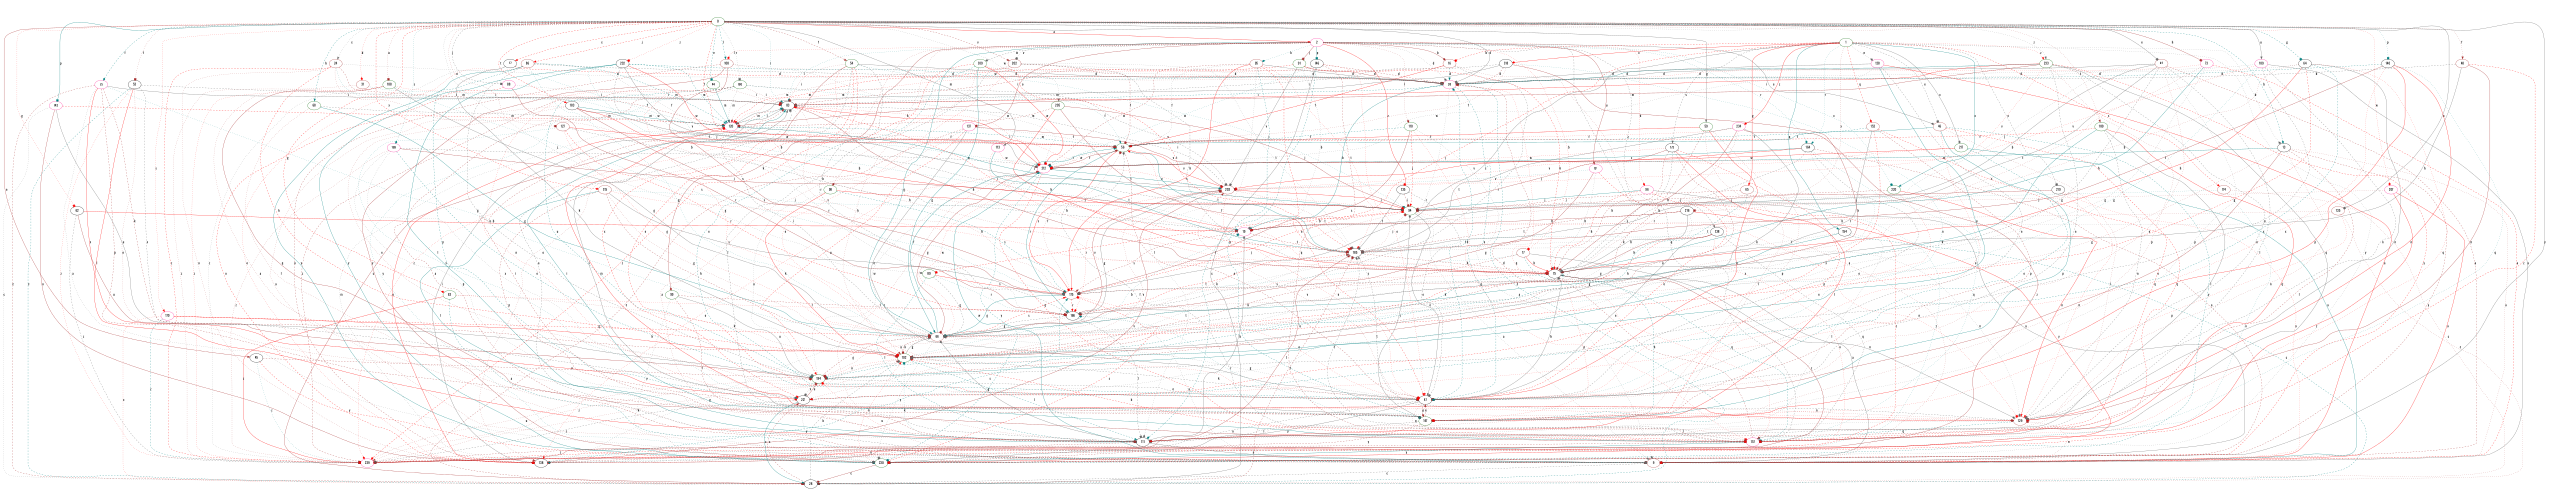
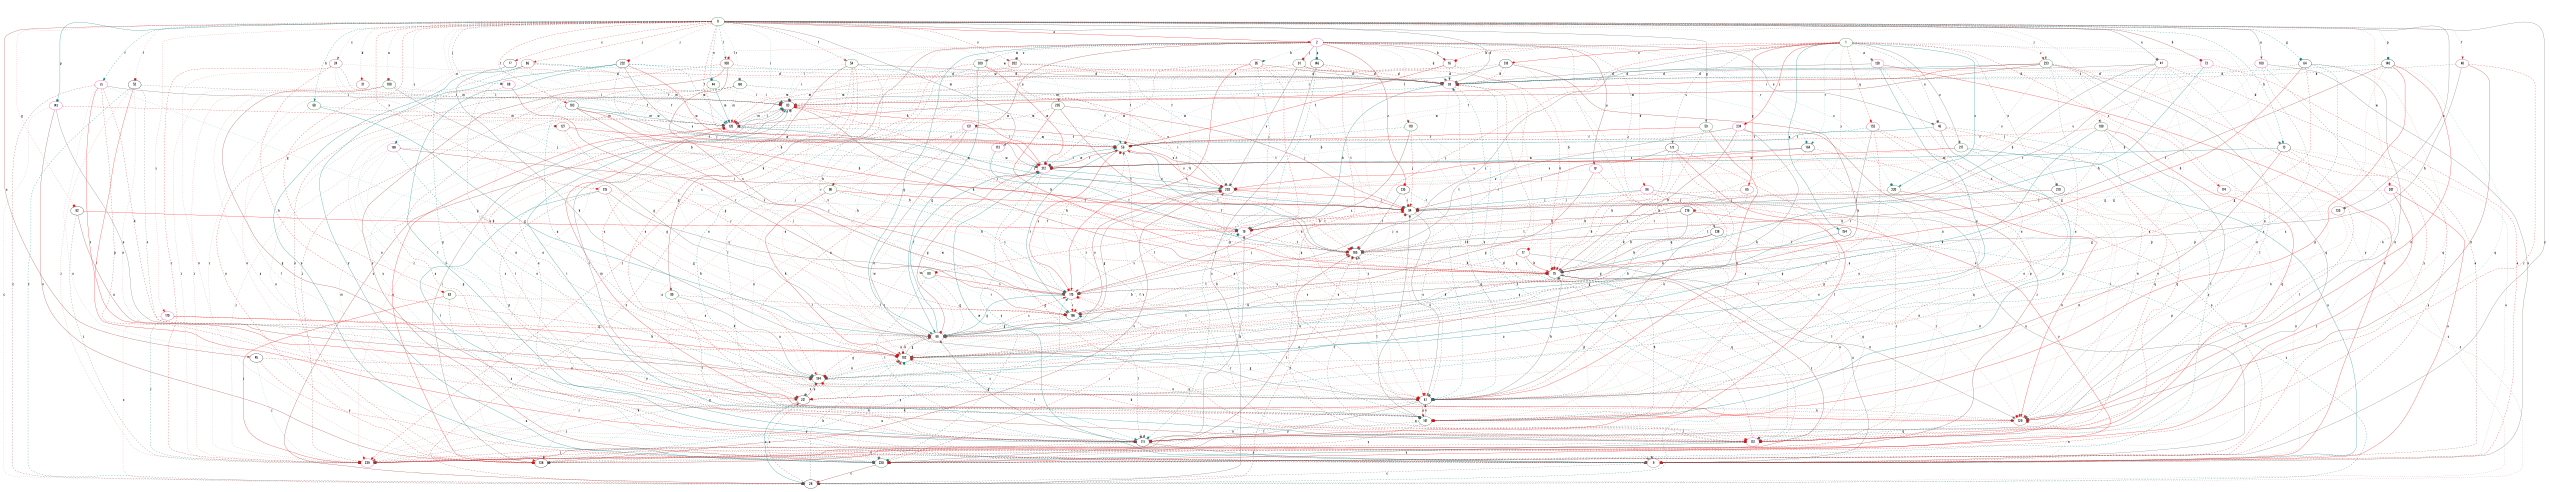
edge "47" -> "102": removed, label "k"
